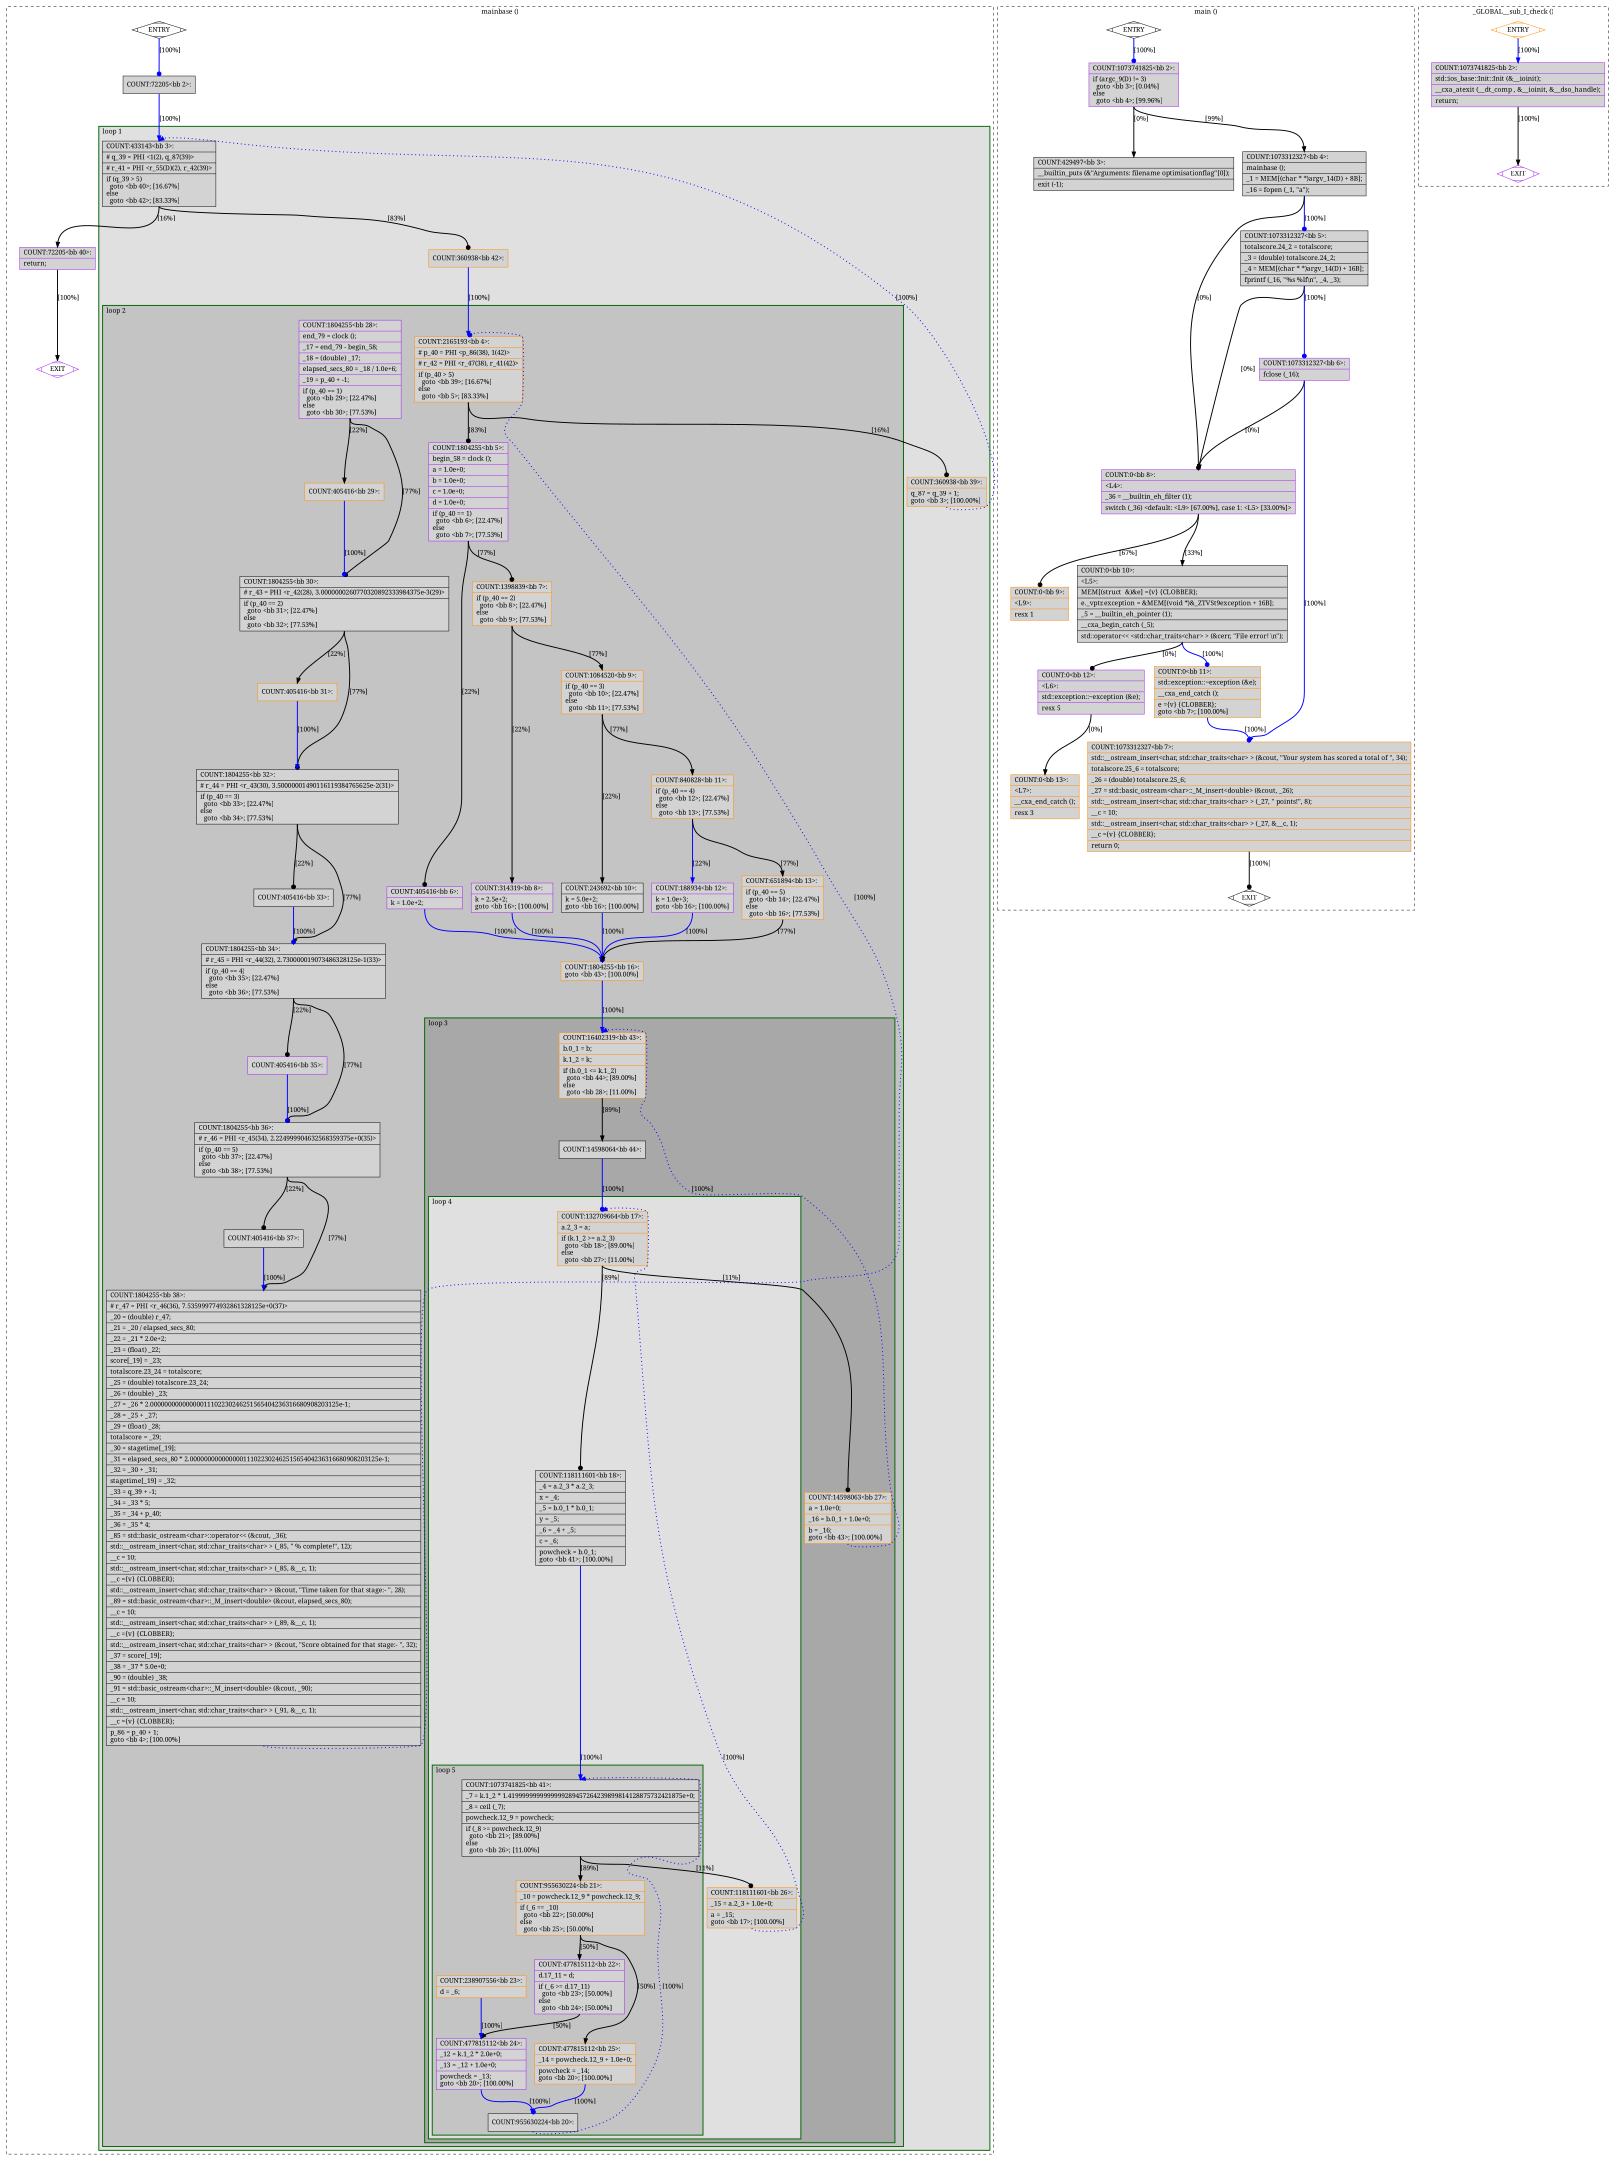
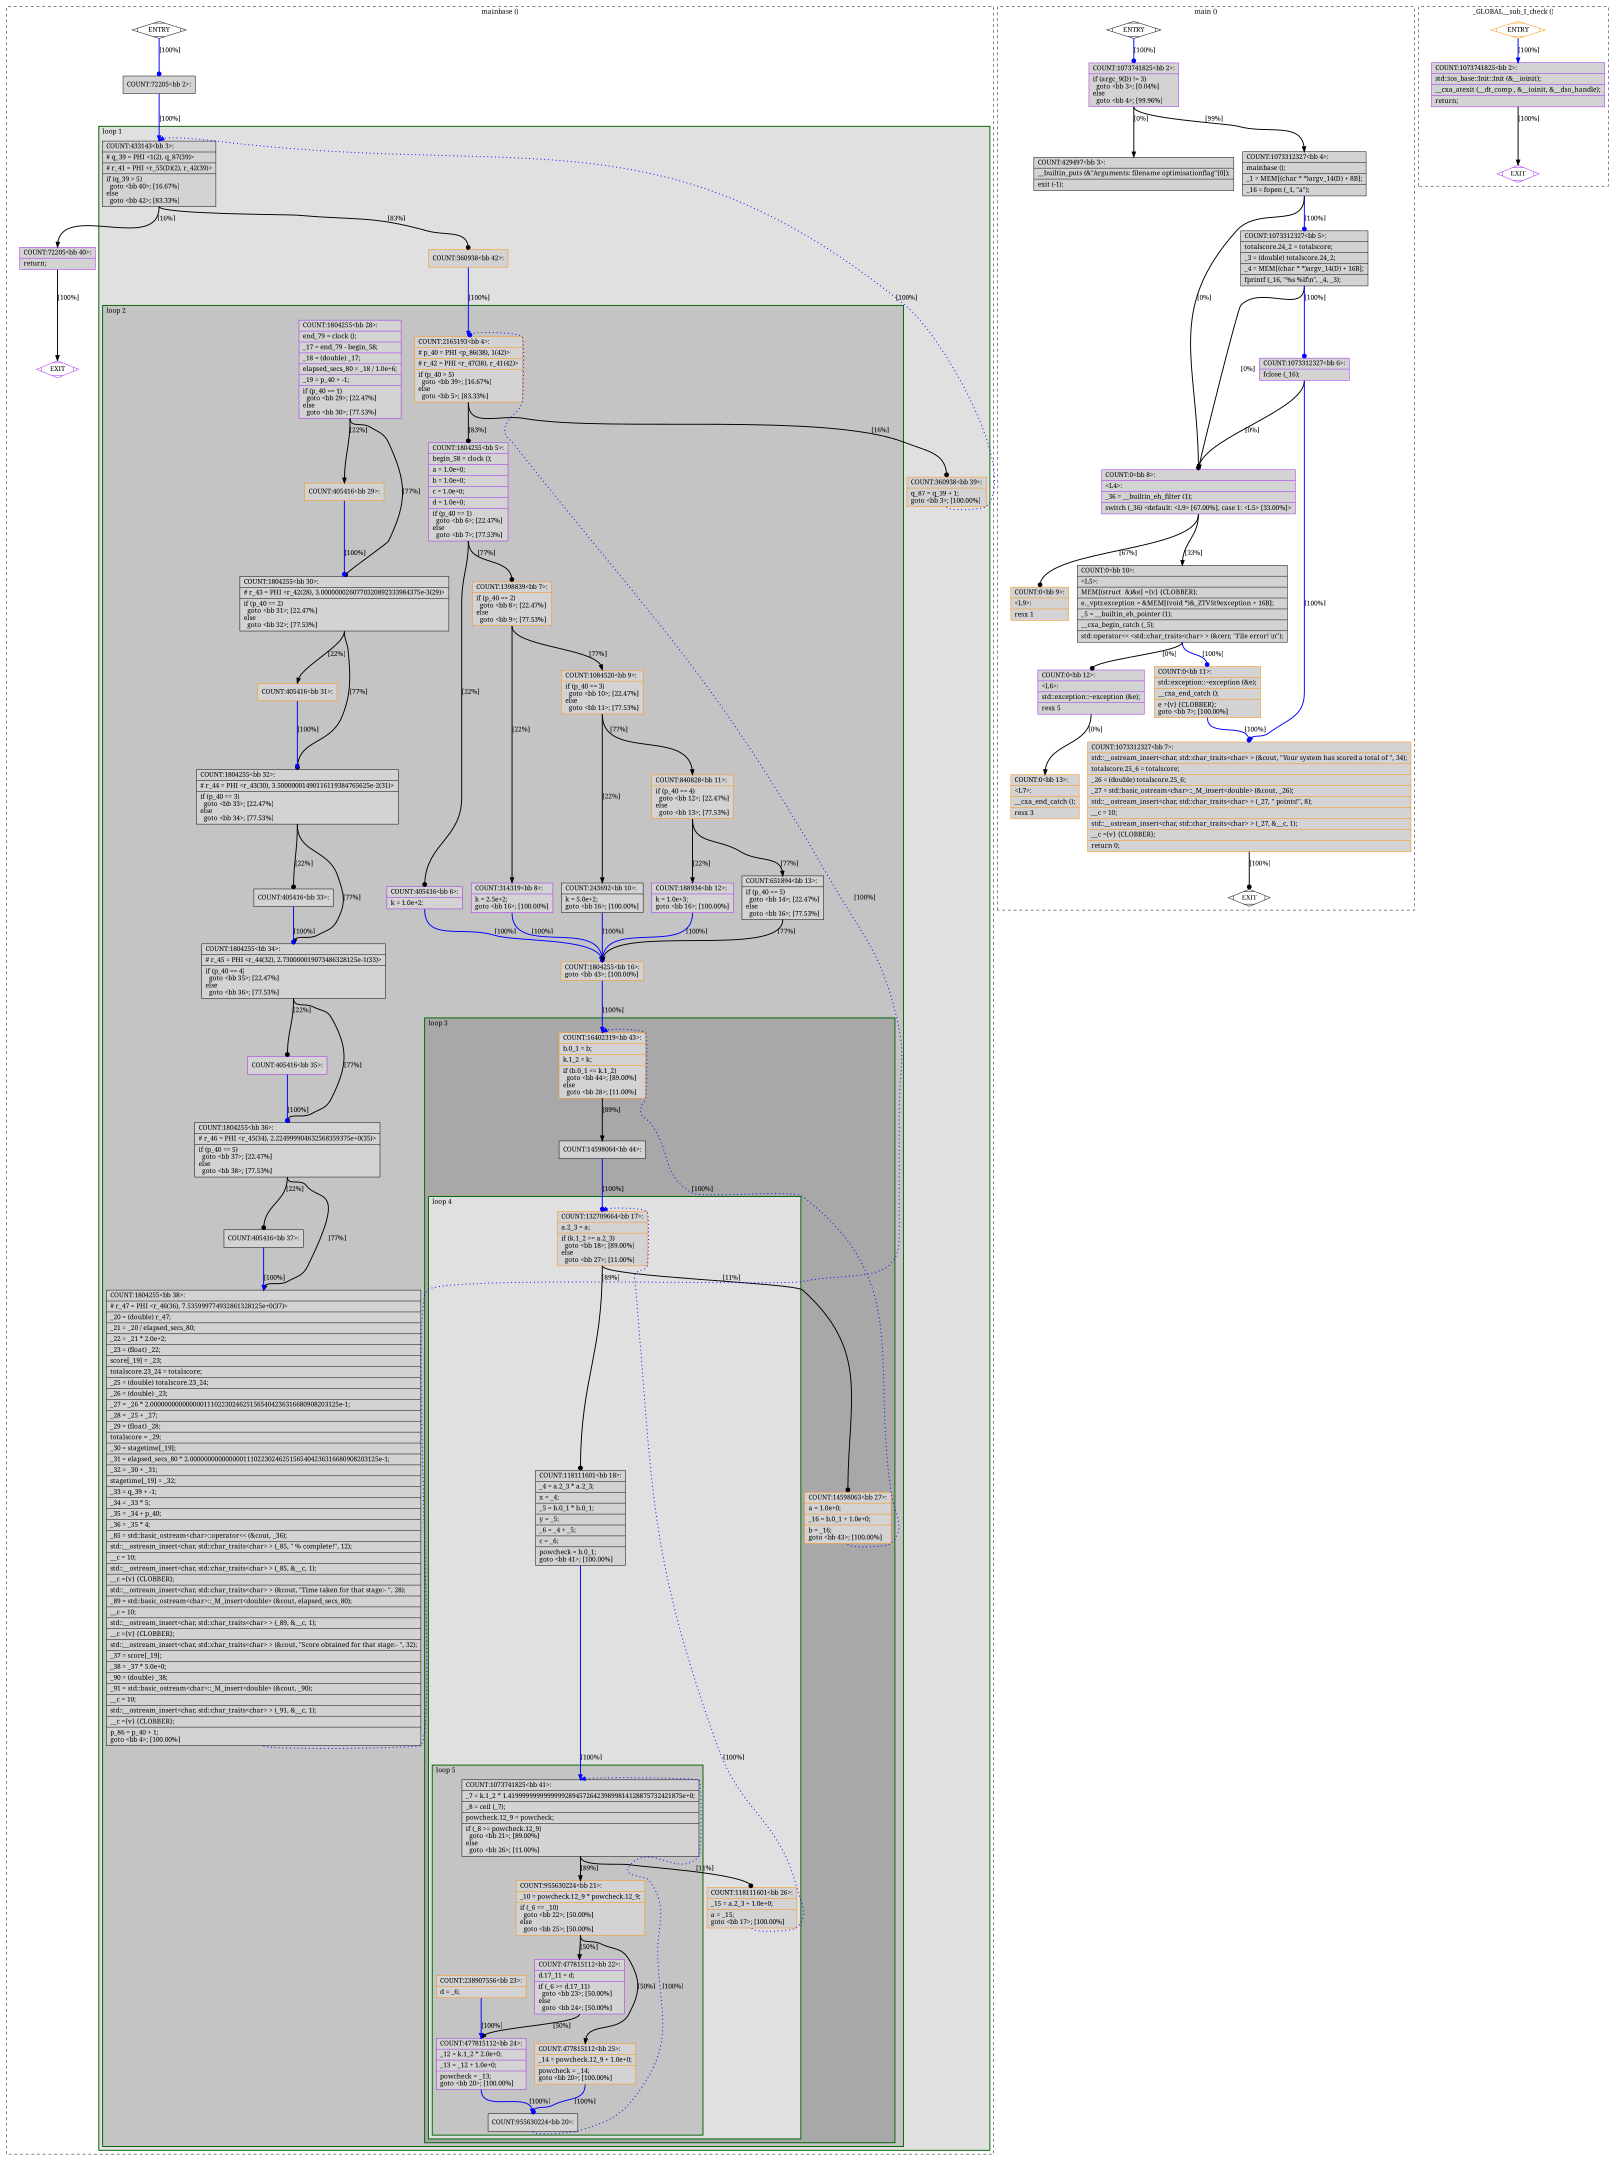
edge "COUNT:840828<bb 11>:" -> "COUNT:188934<bb 12>:": color blue -> black
node "COUNT:651894<bb 13>:": color darkorange -> black
